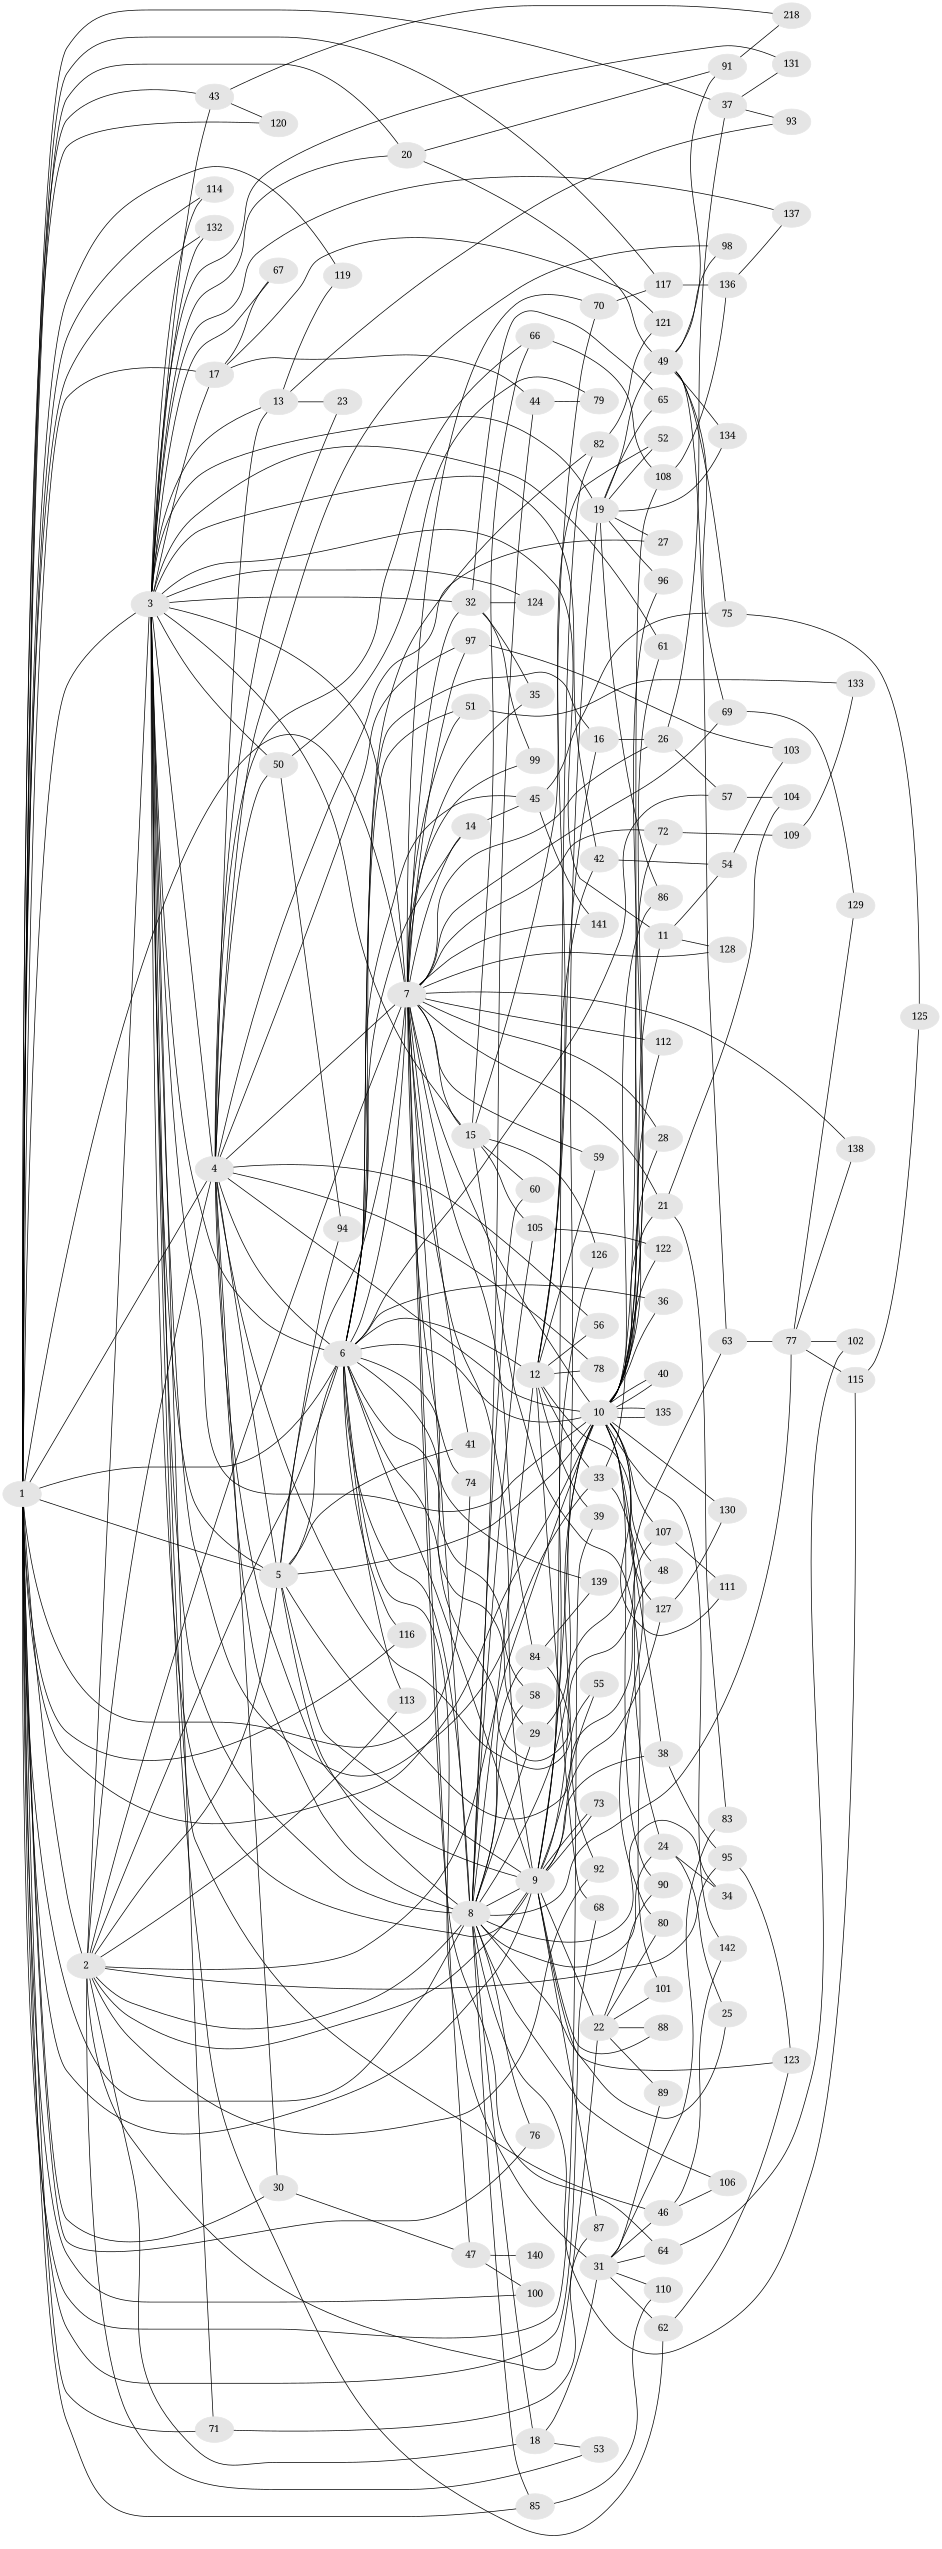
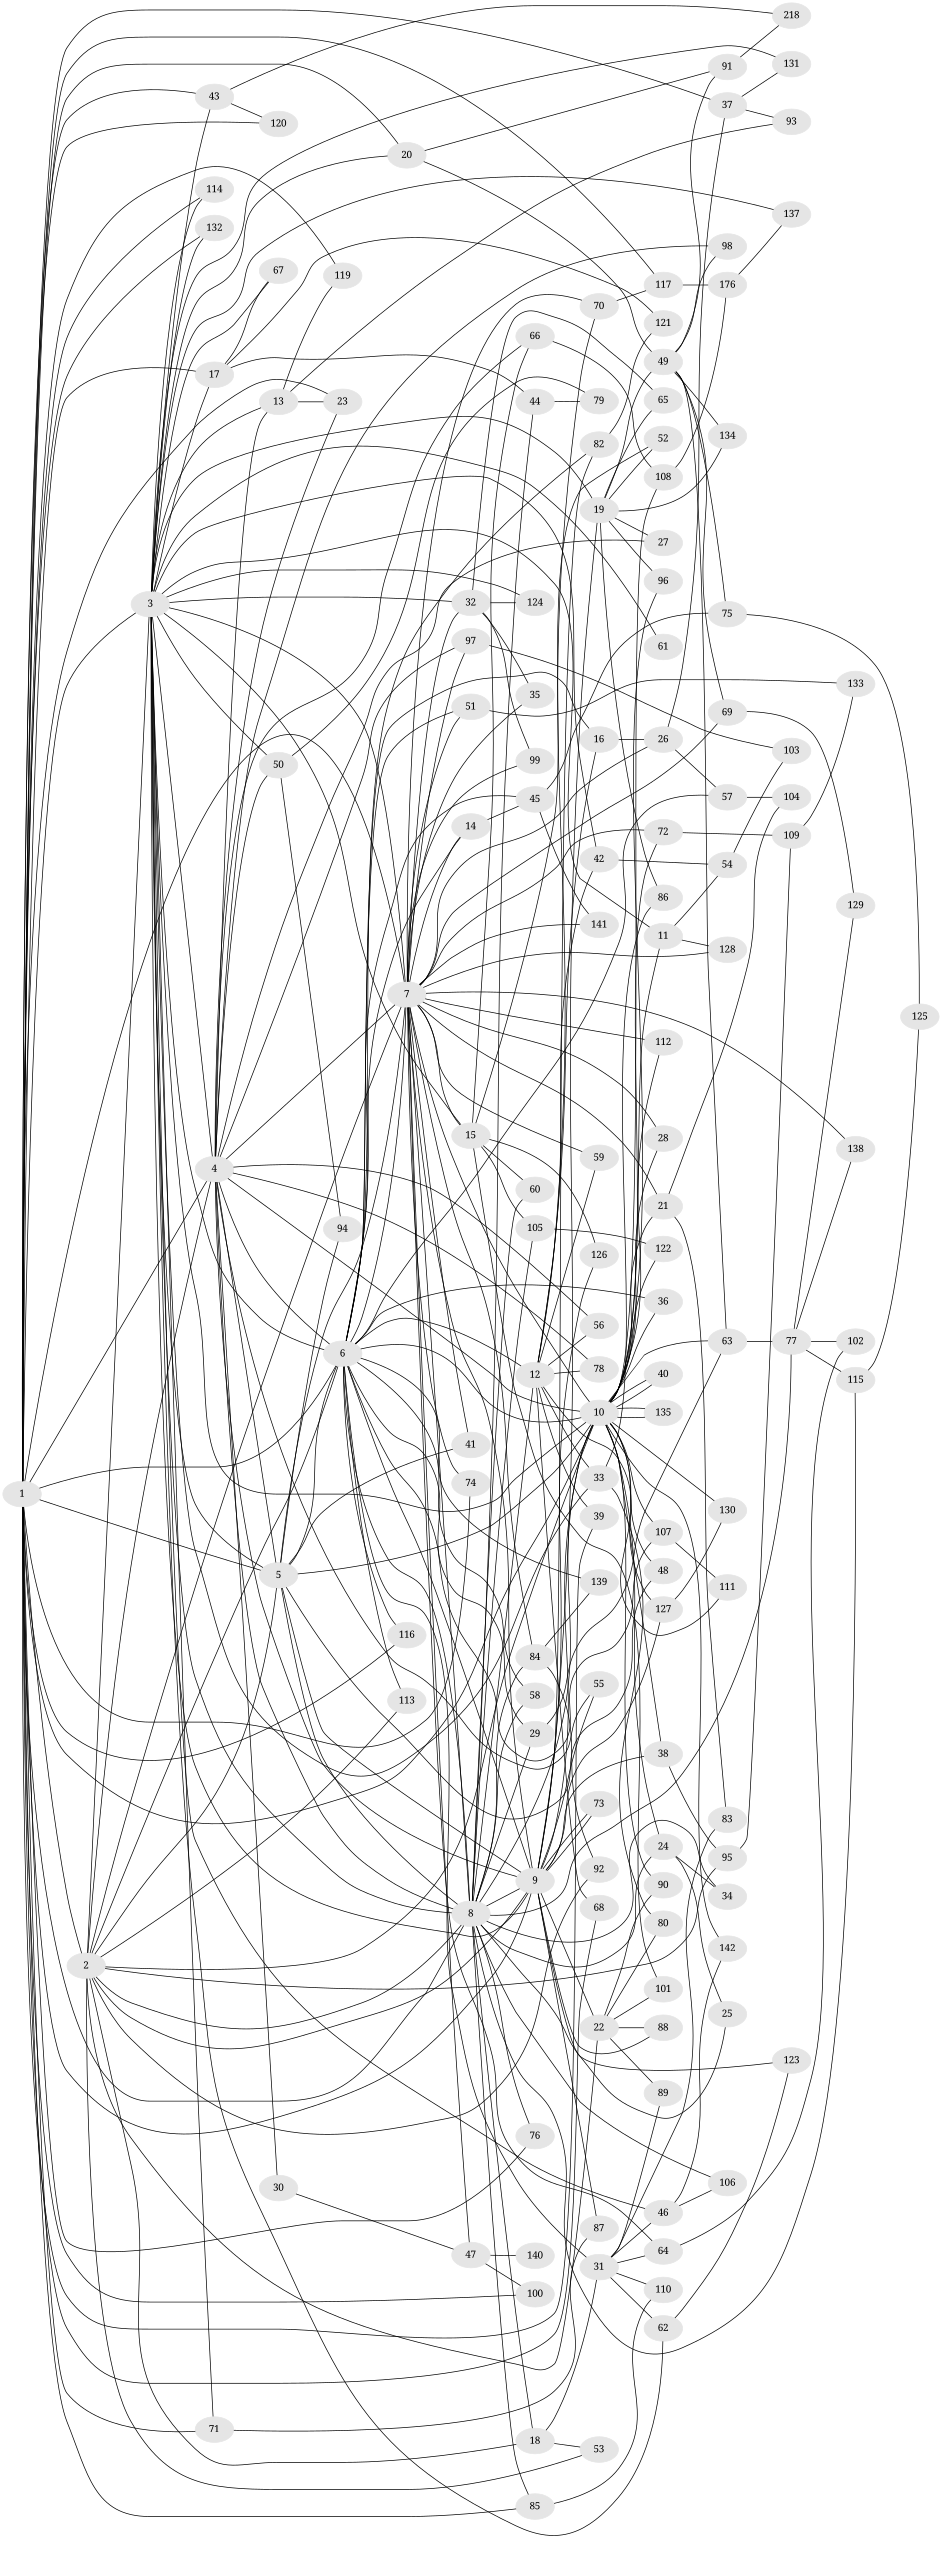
node "136": label "136" -> "176"
edge "61" -- "10": now "63" -- "10"
edge "95" -- "123": now "95" -- "109"
edge "1" -- "30": now "1" -- "23"
